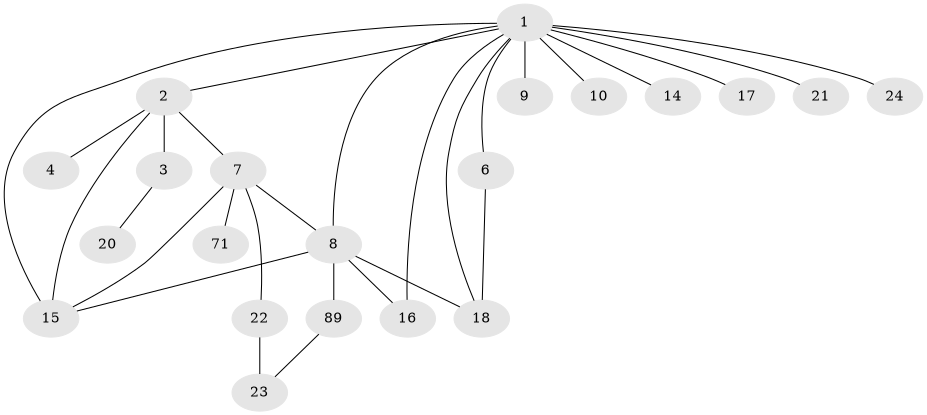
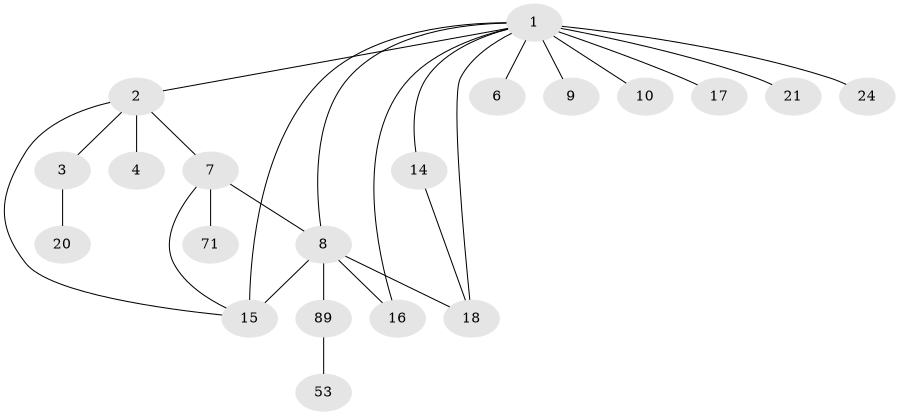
edge "6" -- "18": now "14" -- "18"
node "22": removed
node "23": label "23" -> "53"
